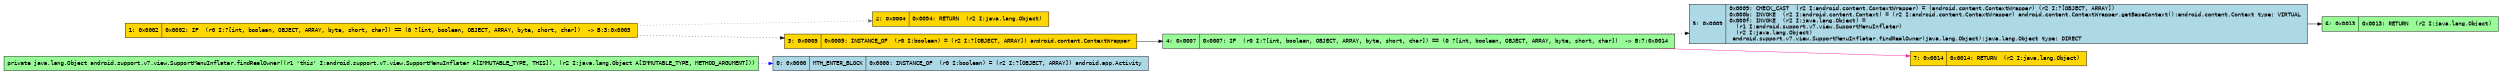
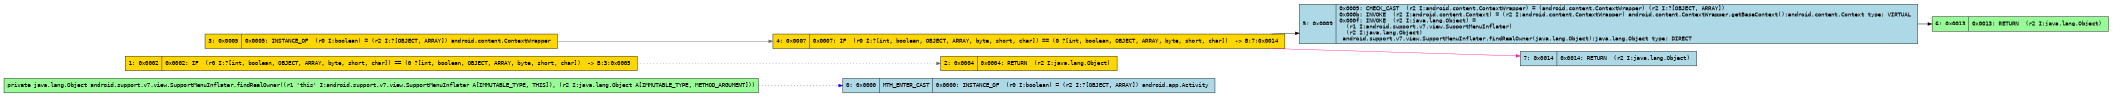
node "2: 0x0004": text "0x0094: RETURN  (r2 I:java.lang.Object)" -> "0x0004: RETURN  (r2 I:java.lang.Object)"
edge "4: 0x0007" -> "5: 0x0009": style dotted -> solid
edge "1: 0x0002" -> "3: 0x0005": removed
edge "3: 0x0005" -> "4: 0x0007": color black -> gray40
node "4: 0x0007": fillcolor palegreen -> gold
node "7: 0x0014": fillcolor gold -> lightblue
node "0: 0x0000": text "MTH_ENTER_BLOCK" -> "MTH_ENTER_CAST"
